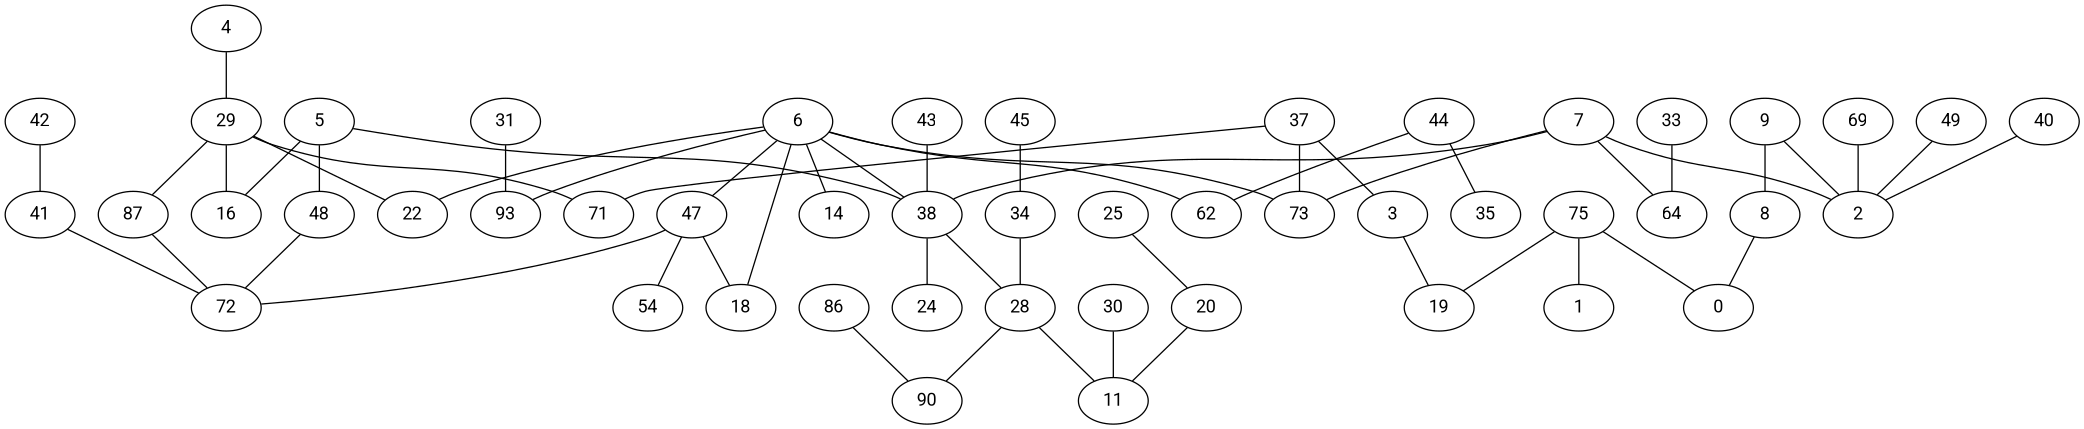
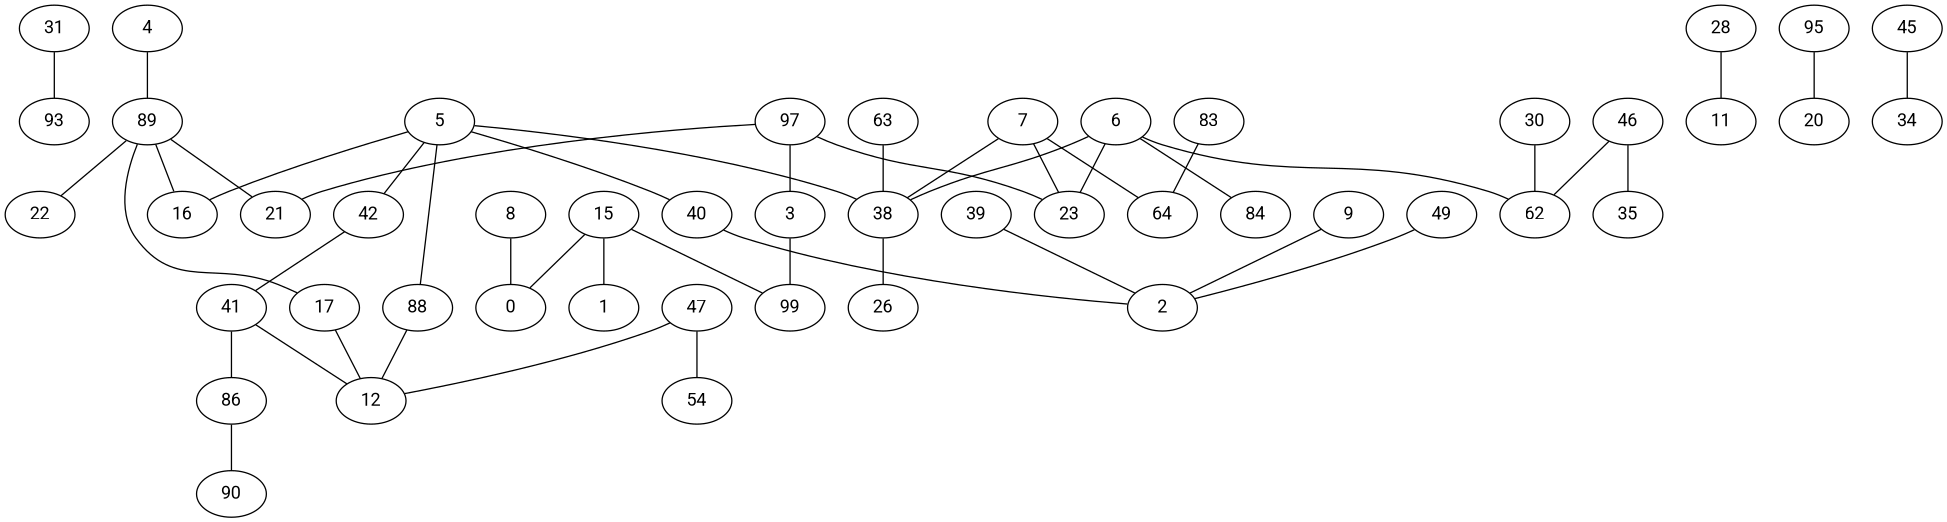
node "29": label "29" -> "89"
node "43": label "43" -> "63"
node "37": label "37" -> "97"
node "44": label "44" -> "46"
node "33": label "33" -> "83"
node "69": label "69" -> "39"
edge "6" -- "22": removed
edge "6" -- "47": removed
edge "5" -- "42": added
edge "5" -- "40": added
edge "6" -- "93": removed
edge "7" -- "2": removed
edge "9" -- "8": removed
node "87": label "87" -> "17"
node "48": label "48" -> "88"
node "71": label "71" -> "21"
node "14": label "14" -> "84"
node "25": label "25" -> "95"
node "73": label "73" -> "23"
node "75": label "75" -> "15"
edge "38" -- "28": removed
edge "34" -- "28": removed
node "72": label "72" -> "12"
node "18": removed
node "24": label "24" -> "26"
node "19": label "19" -> "99"
edge "41" -- "86": added
edge "28" -- "90": removed
edge "30" -- "11": now "30" -- "62"
edge "20" -- "11": removed
